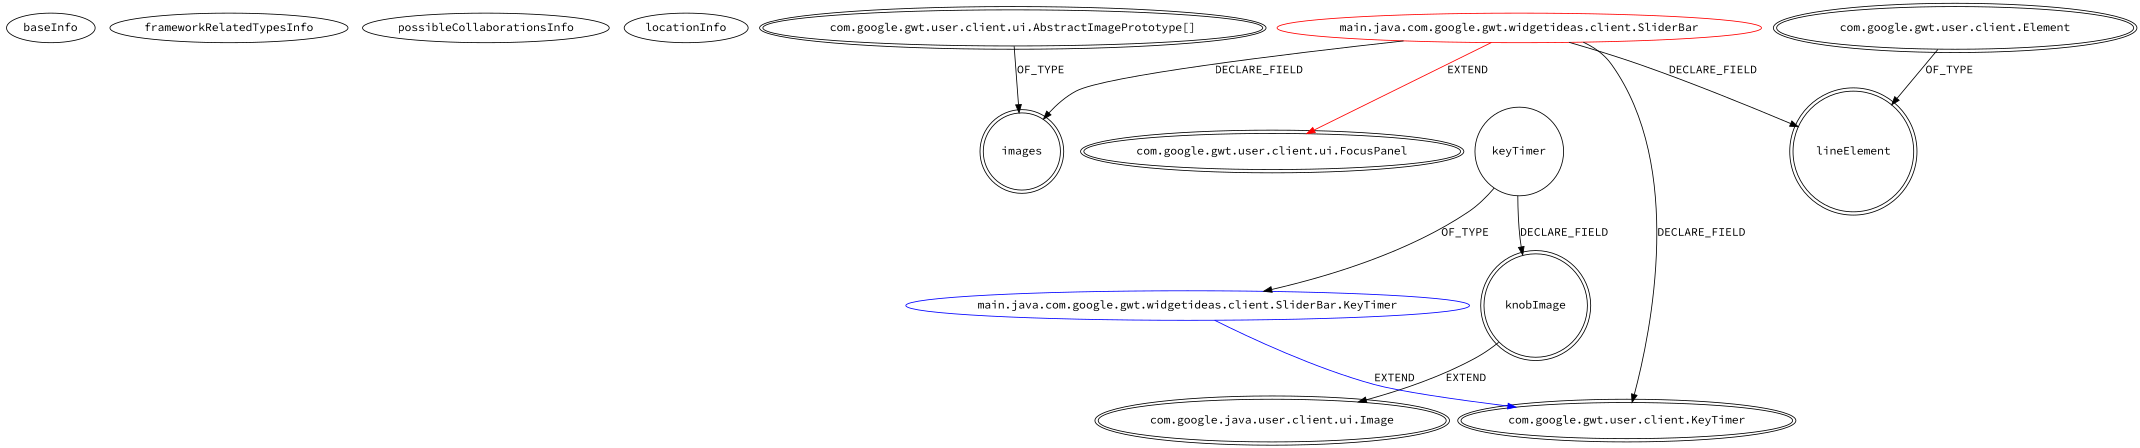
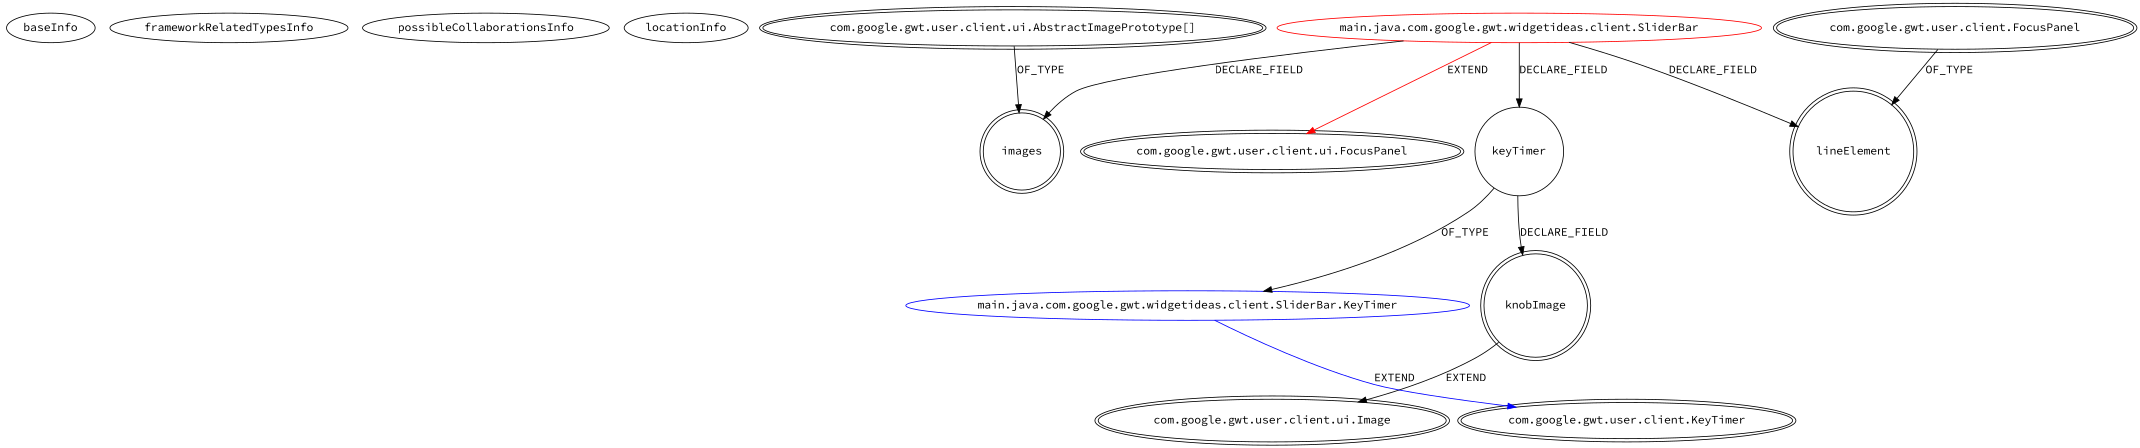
node "com.google.gwt.user.client.Element": label "com.google.gwt.user.client.Element" -> "com.google.gwt.user.client.FocusPanel"
edge "main.java.com.google.gwt.widgetideas.client.SliderBar" -> "com.google.gwt.user.client.KeyTimer": now "main.java.com.google.gwt.widgetideas.client.SliderBar" -> "keyTimer"
node "com.google.java.user.client.ui.Image": label "com.google.java.user.client.ui.Image" -> "com.google.gwt.user.client.ui.Image"
